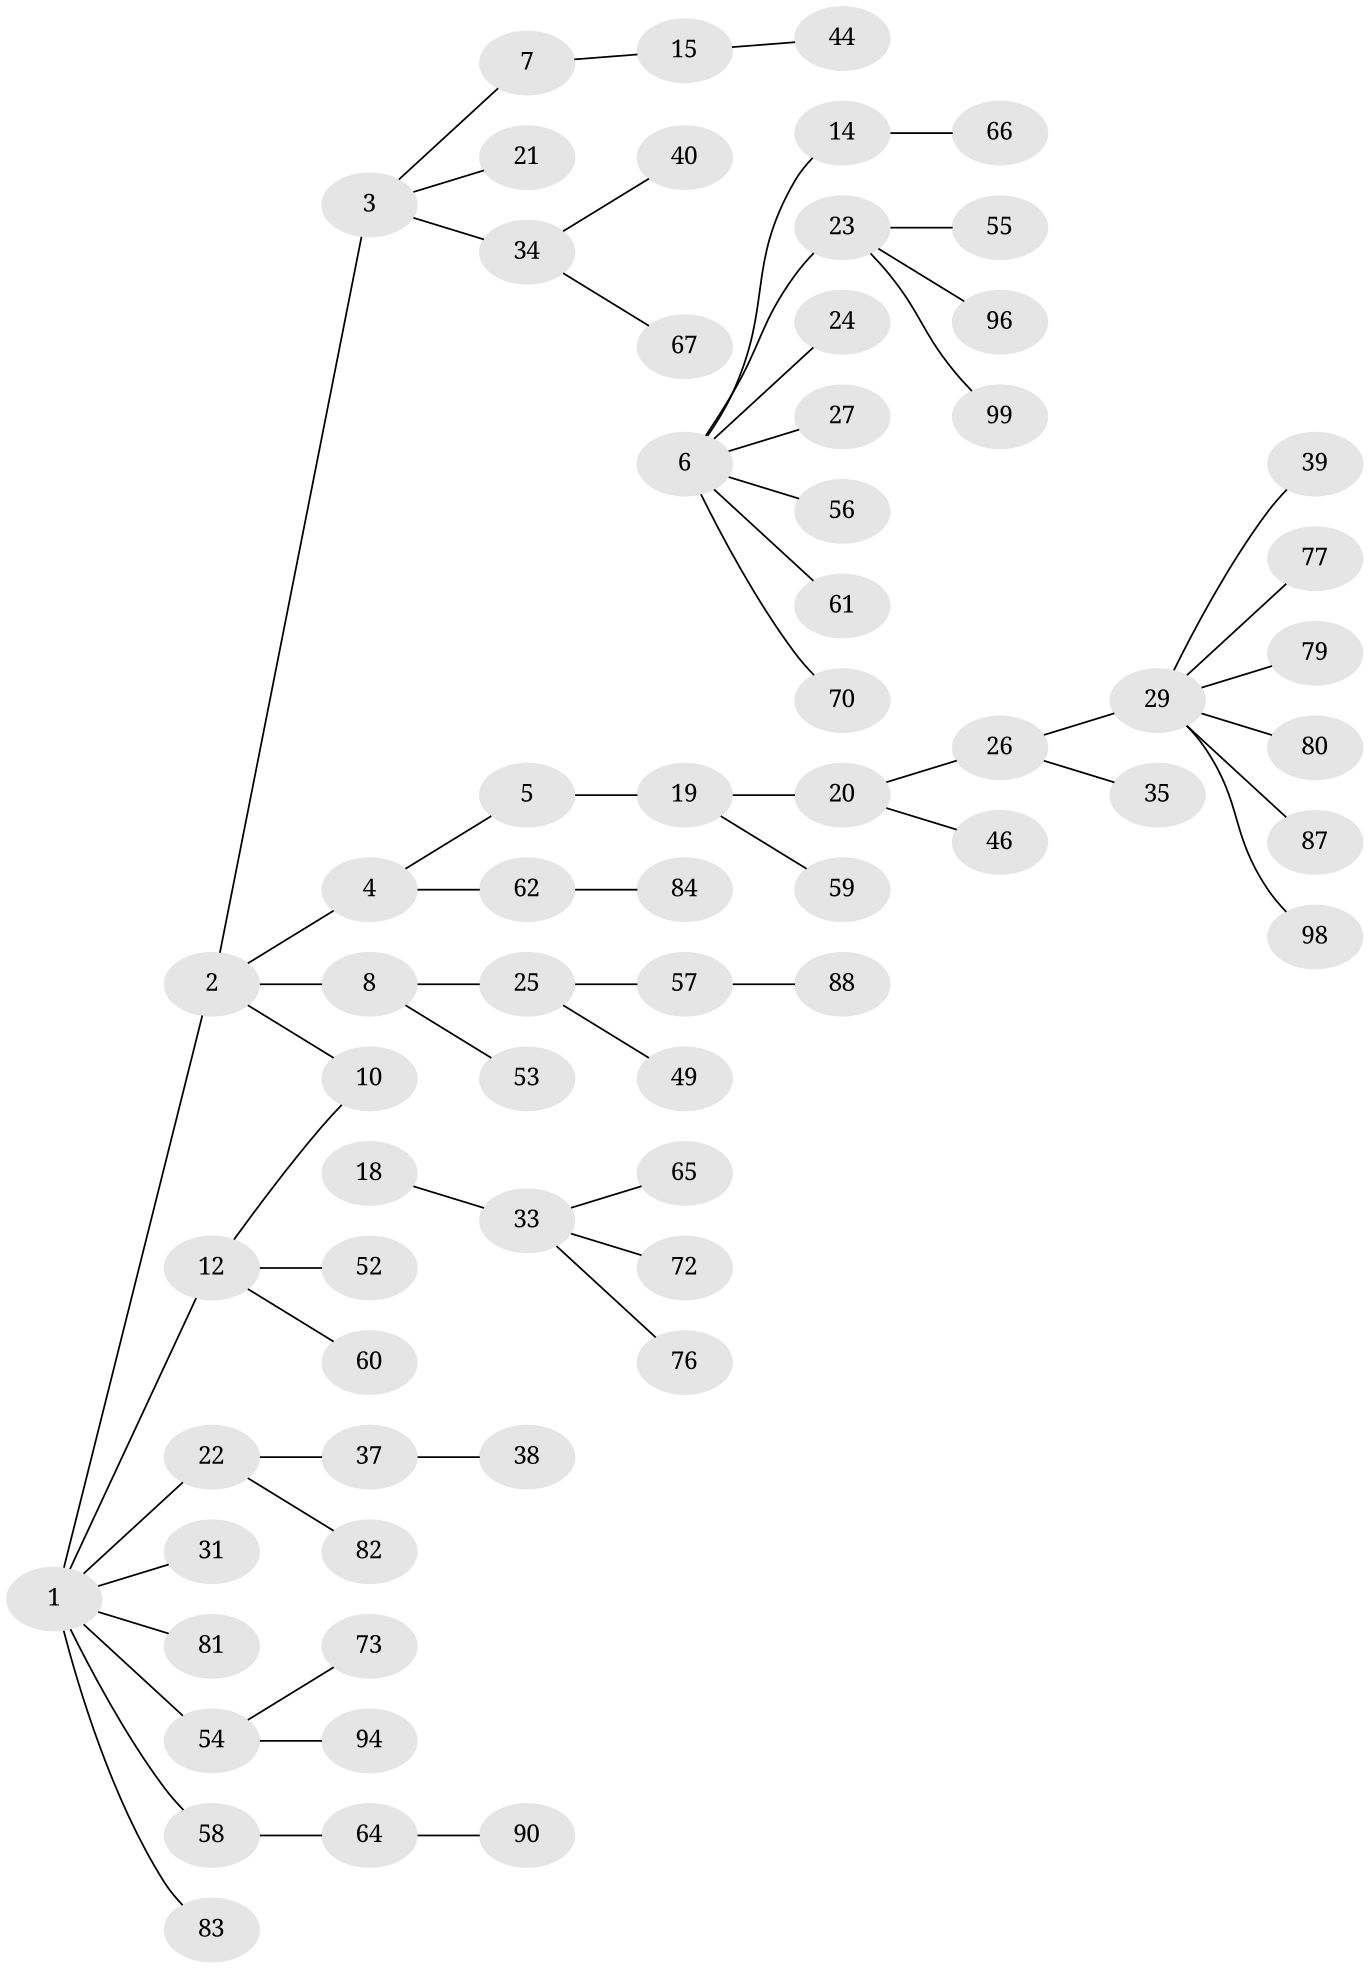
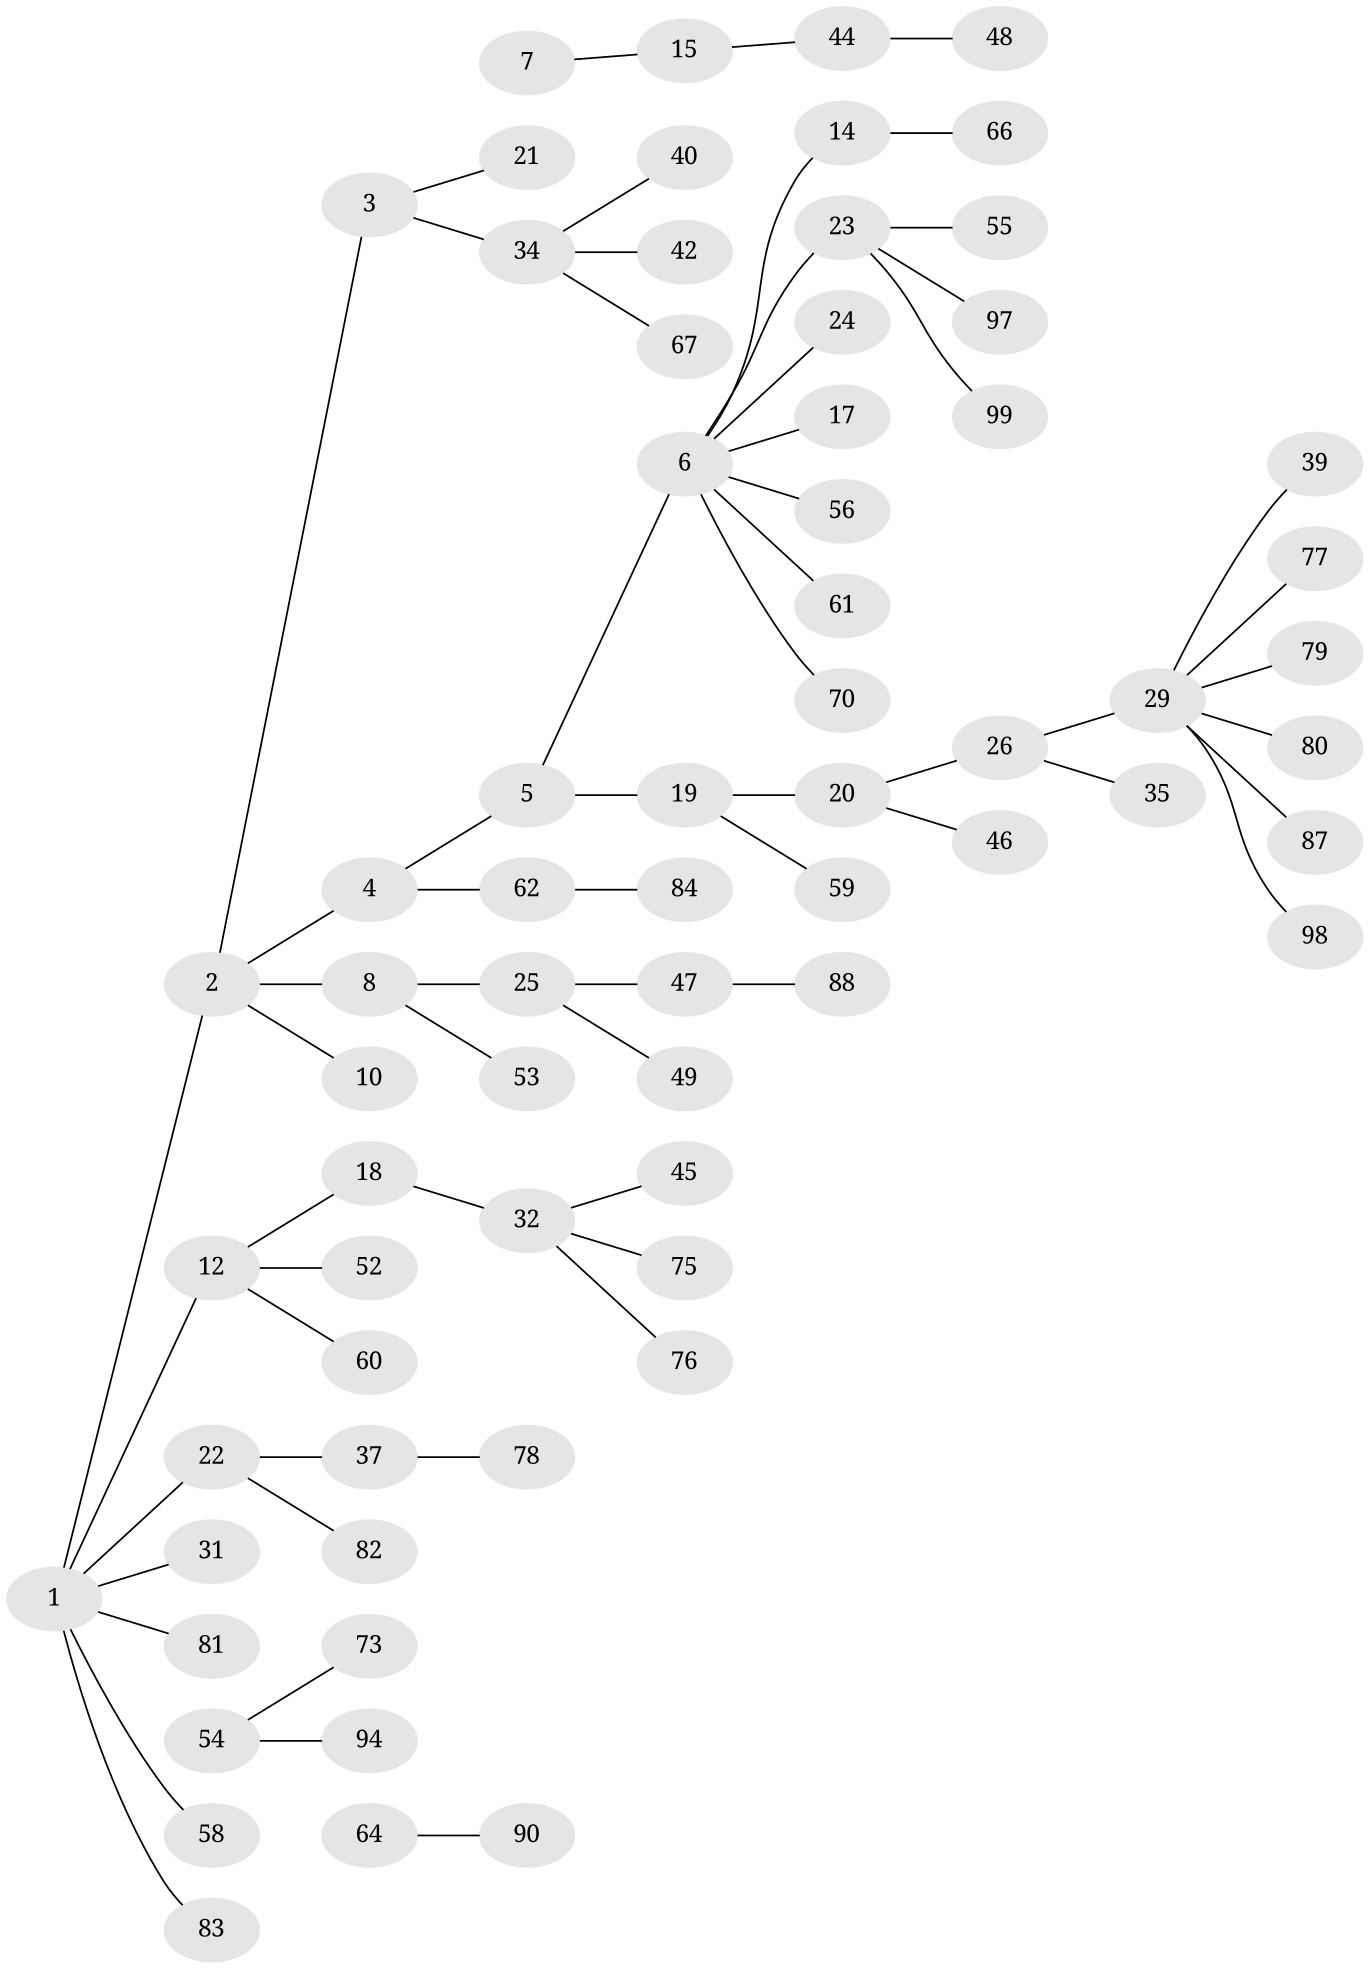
node "48": added
edge "7" -- "3": removed
node "42": added
node "96": label "96" -> "97"
node "27": label "27" -> "17"
edge "6" -- "5": added
node "57": label "57" -> "47"
edge "10" -- "12": now "18" -- "12"
node "65": label "65" -> "45"
node "33": label "33" -> "32"
node "72": label "72" -> "75"
node "38": label "38" -> "78"
edge "1" -- "54": removed
edge "58" -- "64": removed
